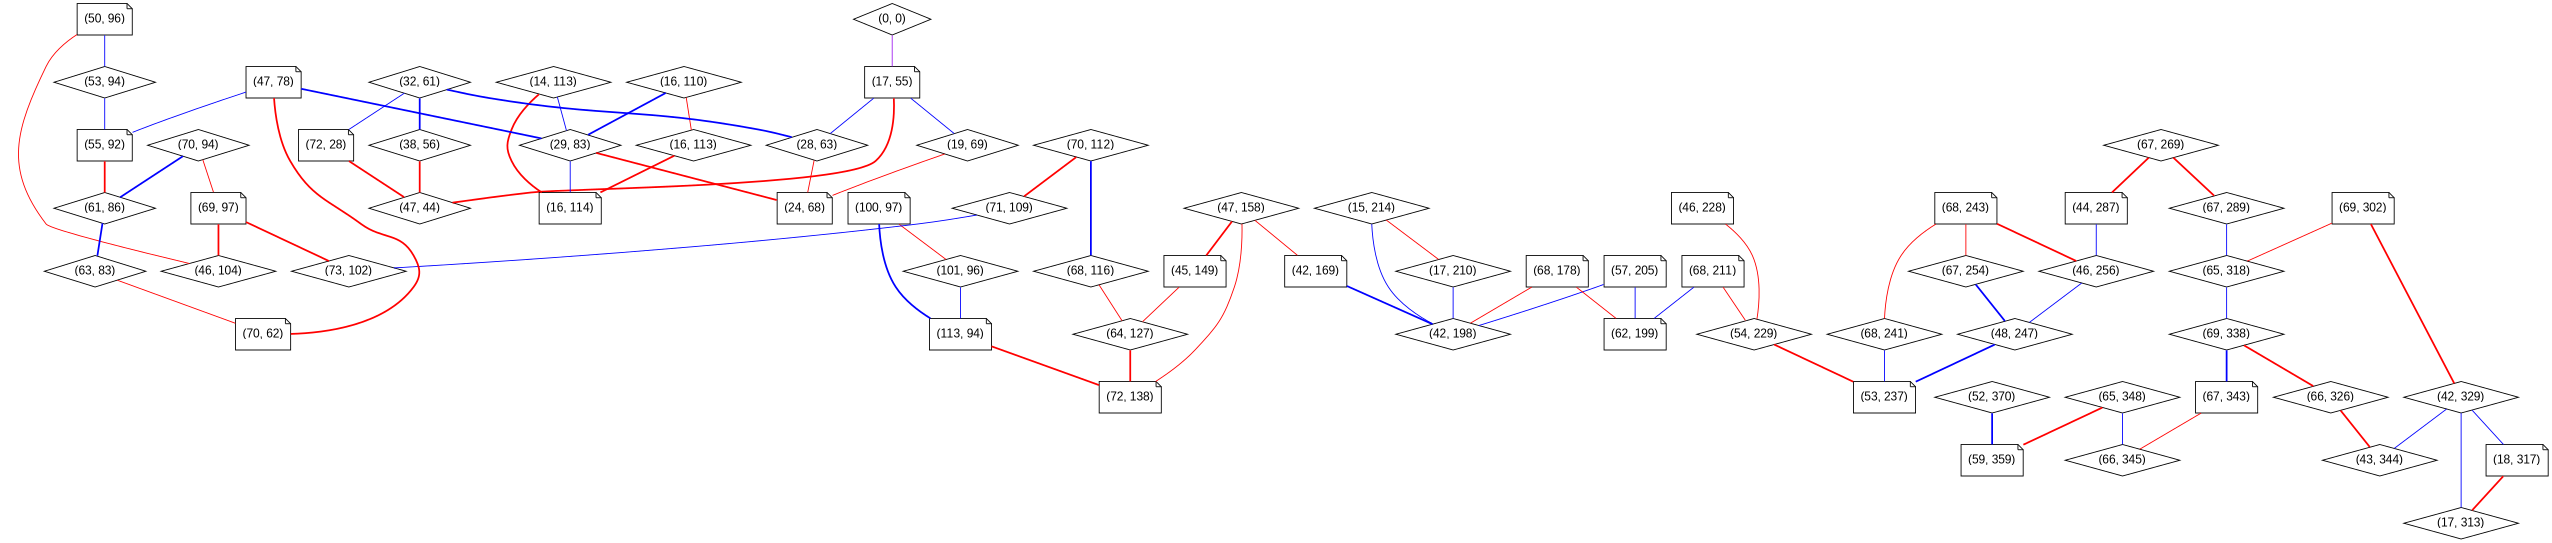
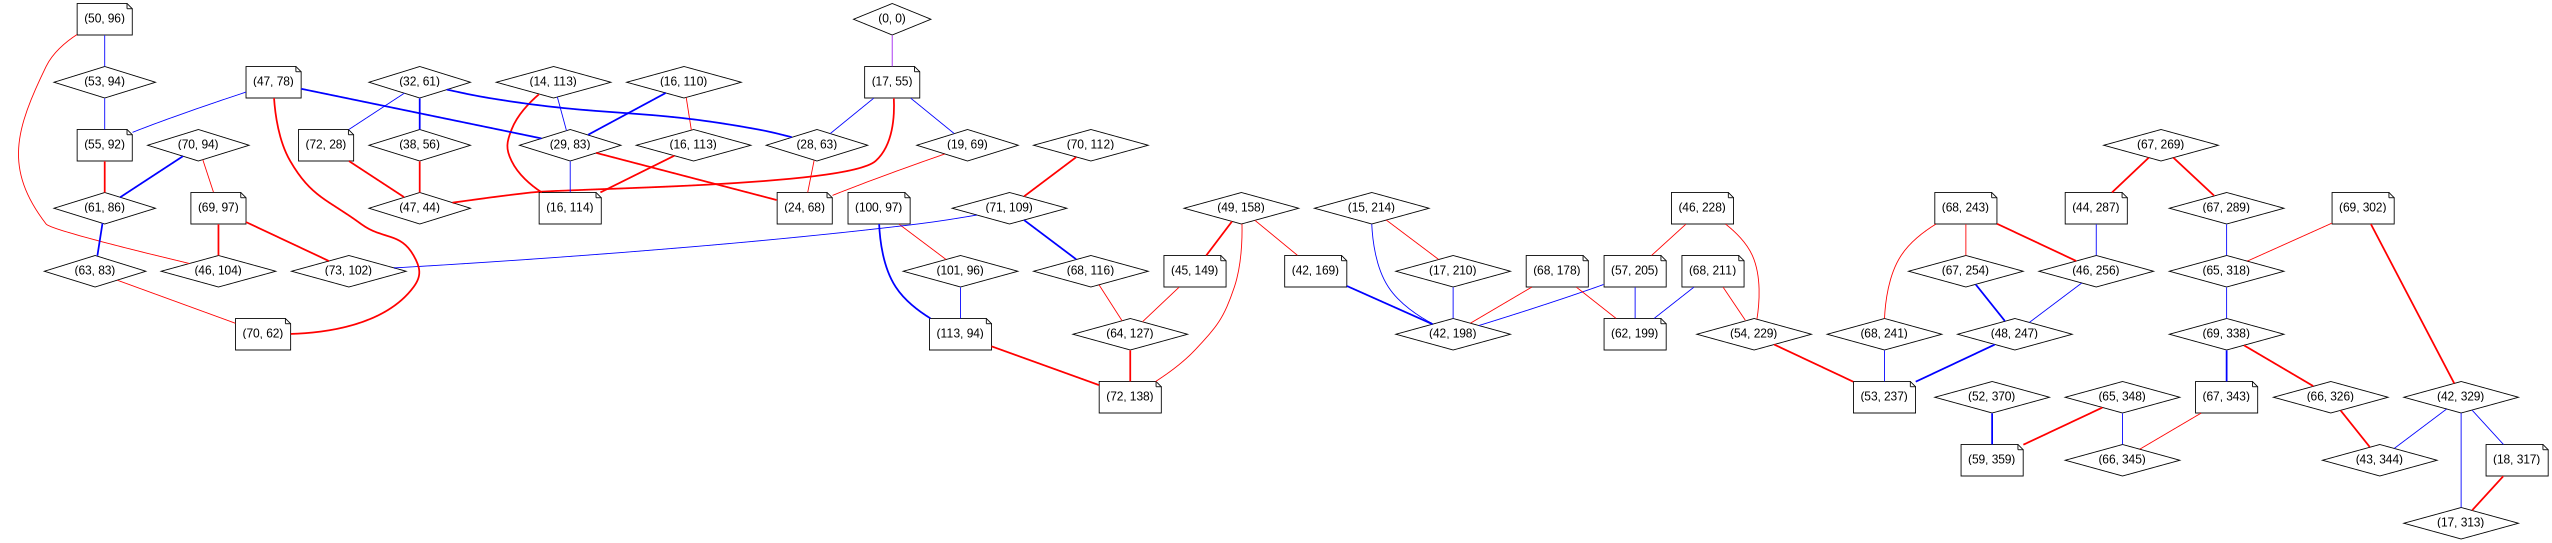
edge "(70, 112)" -- "(68, 116)": now "(71, 109)" -- "(68, 116)"
node "(47, 158)": label "(47, 158)" -> "(49, 158)"
edge "(46, 228)" -- "(57, 205)": added
